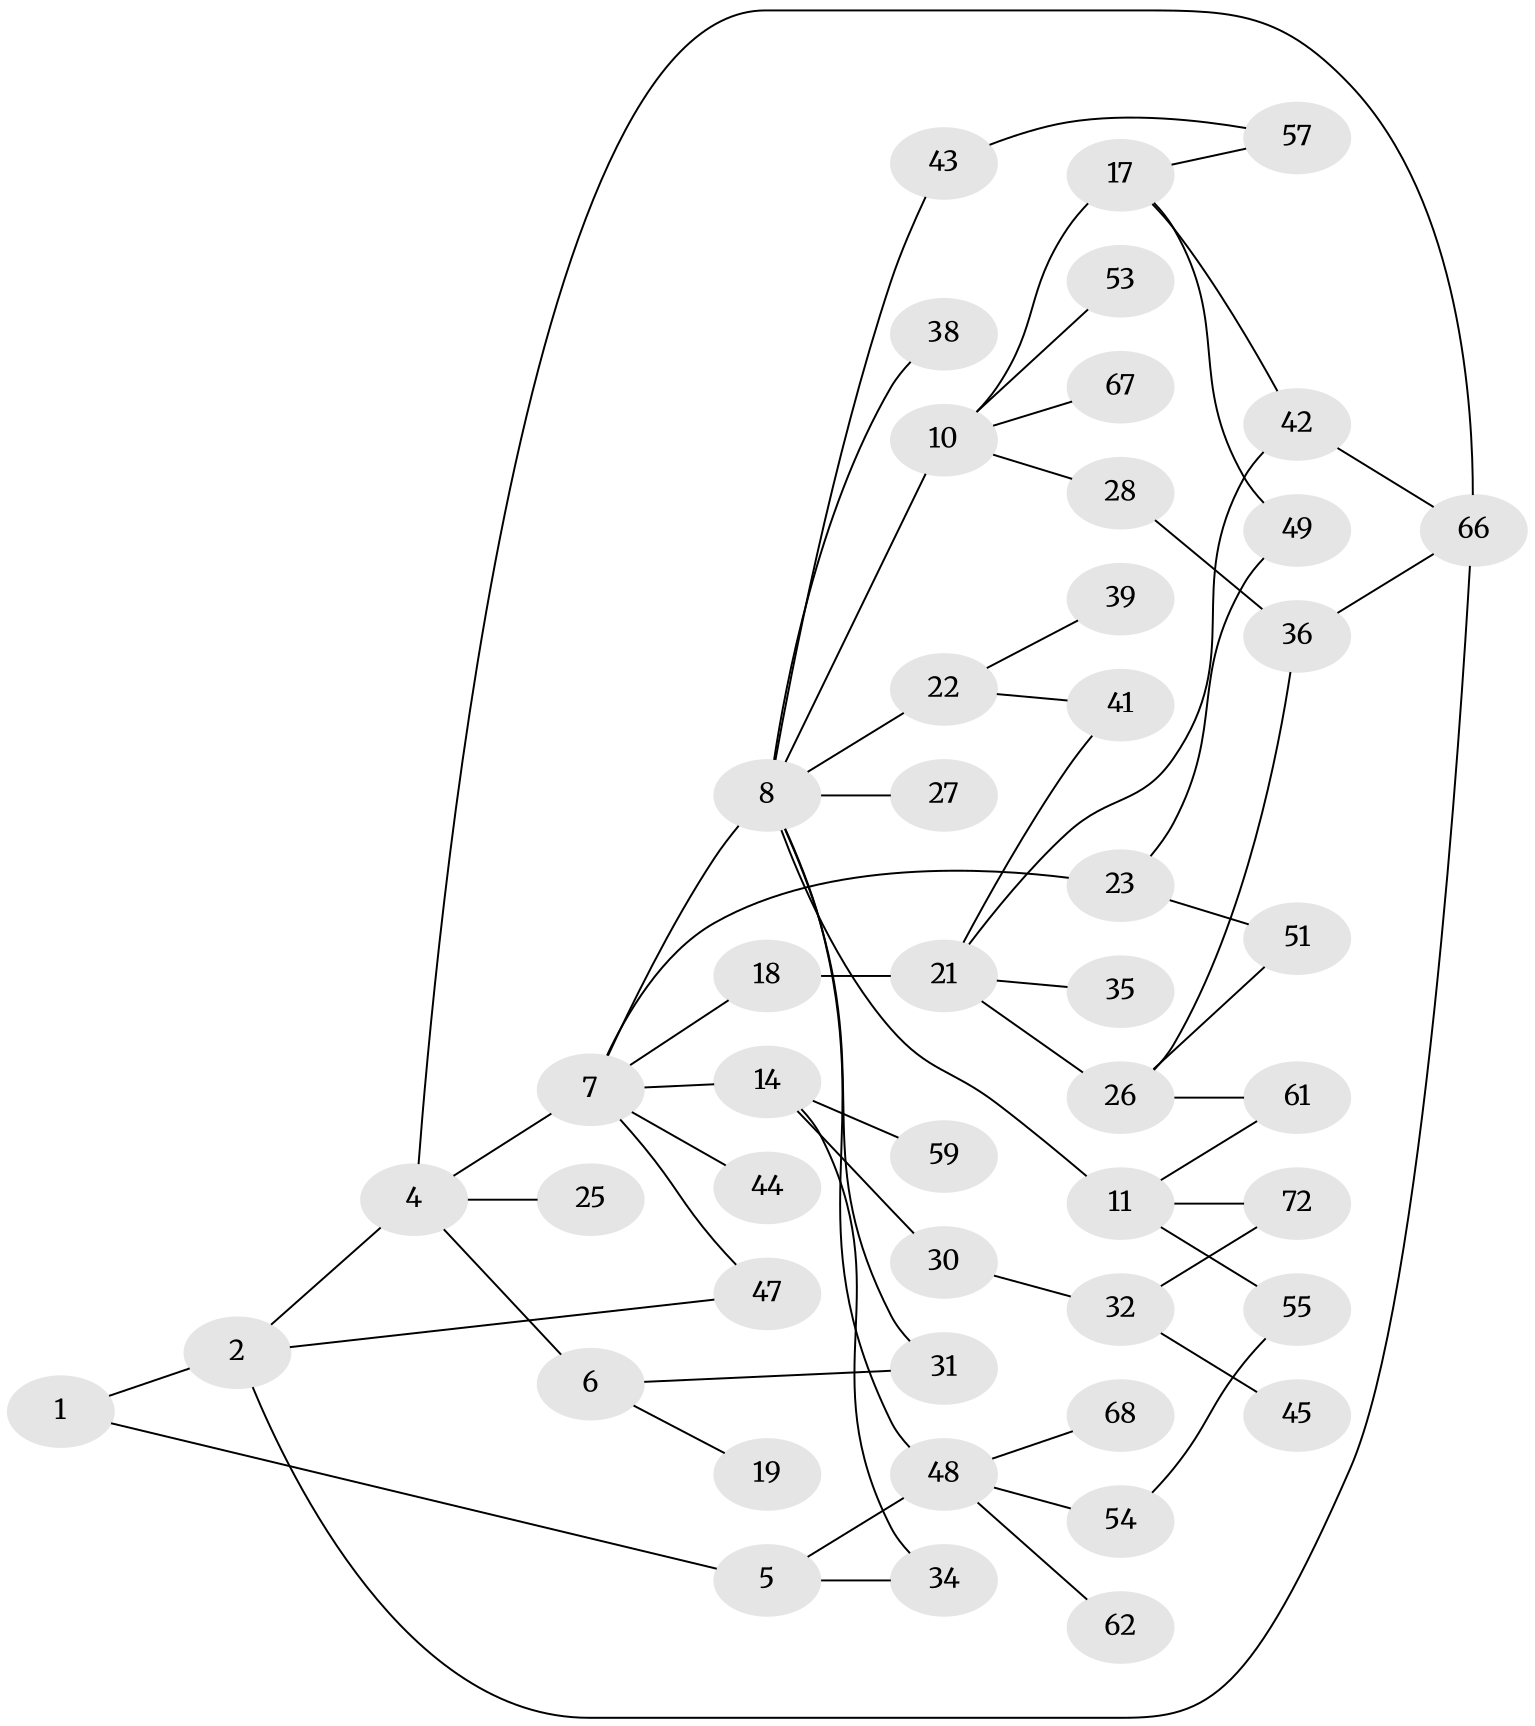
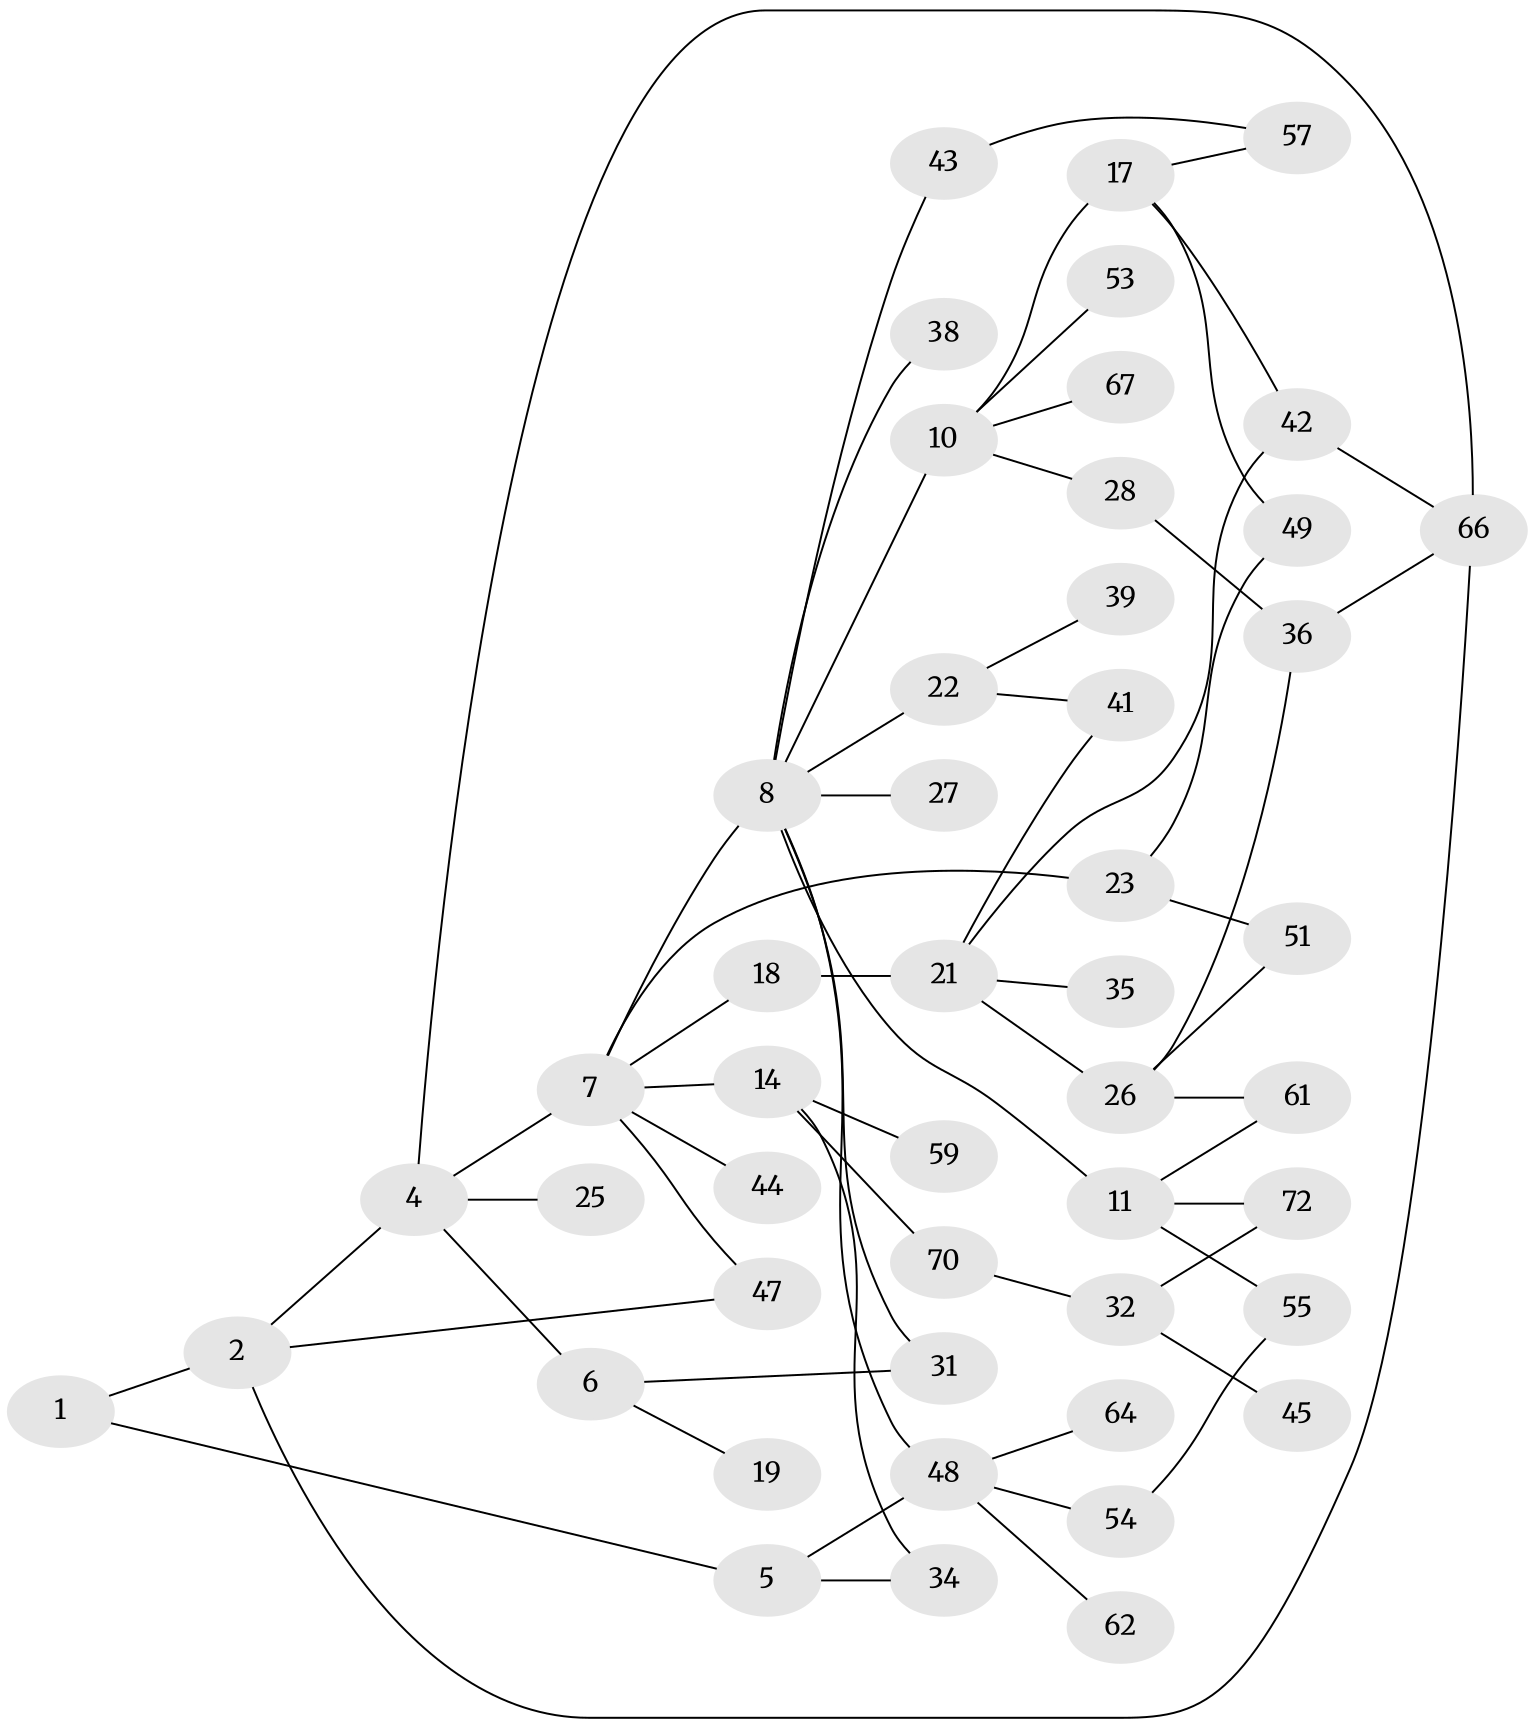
node "30": label "30" -> "70"
node "68": label "68" -> "64"
